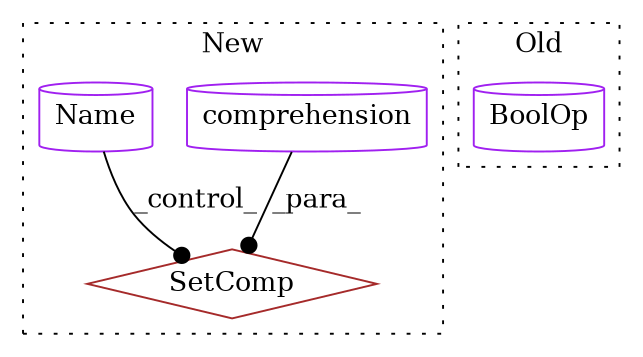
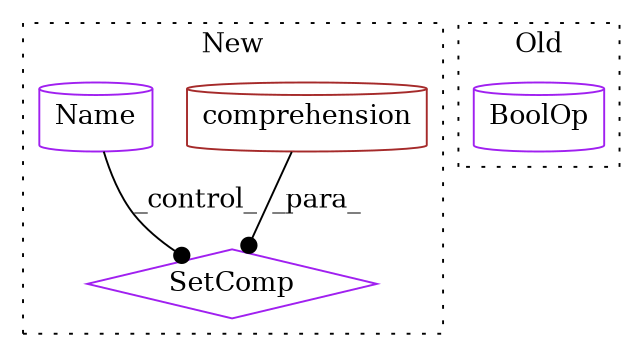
node "comprehension": color purple -> brown
node "SetComp": color brown -> purple
